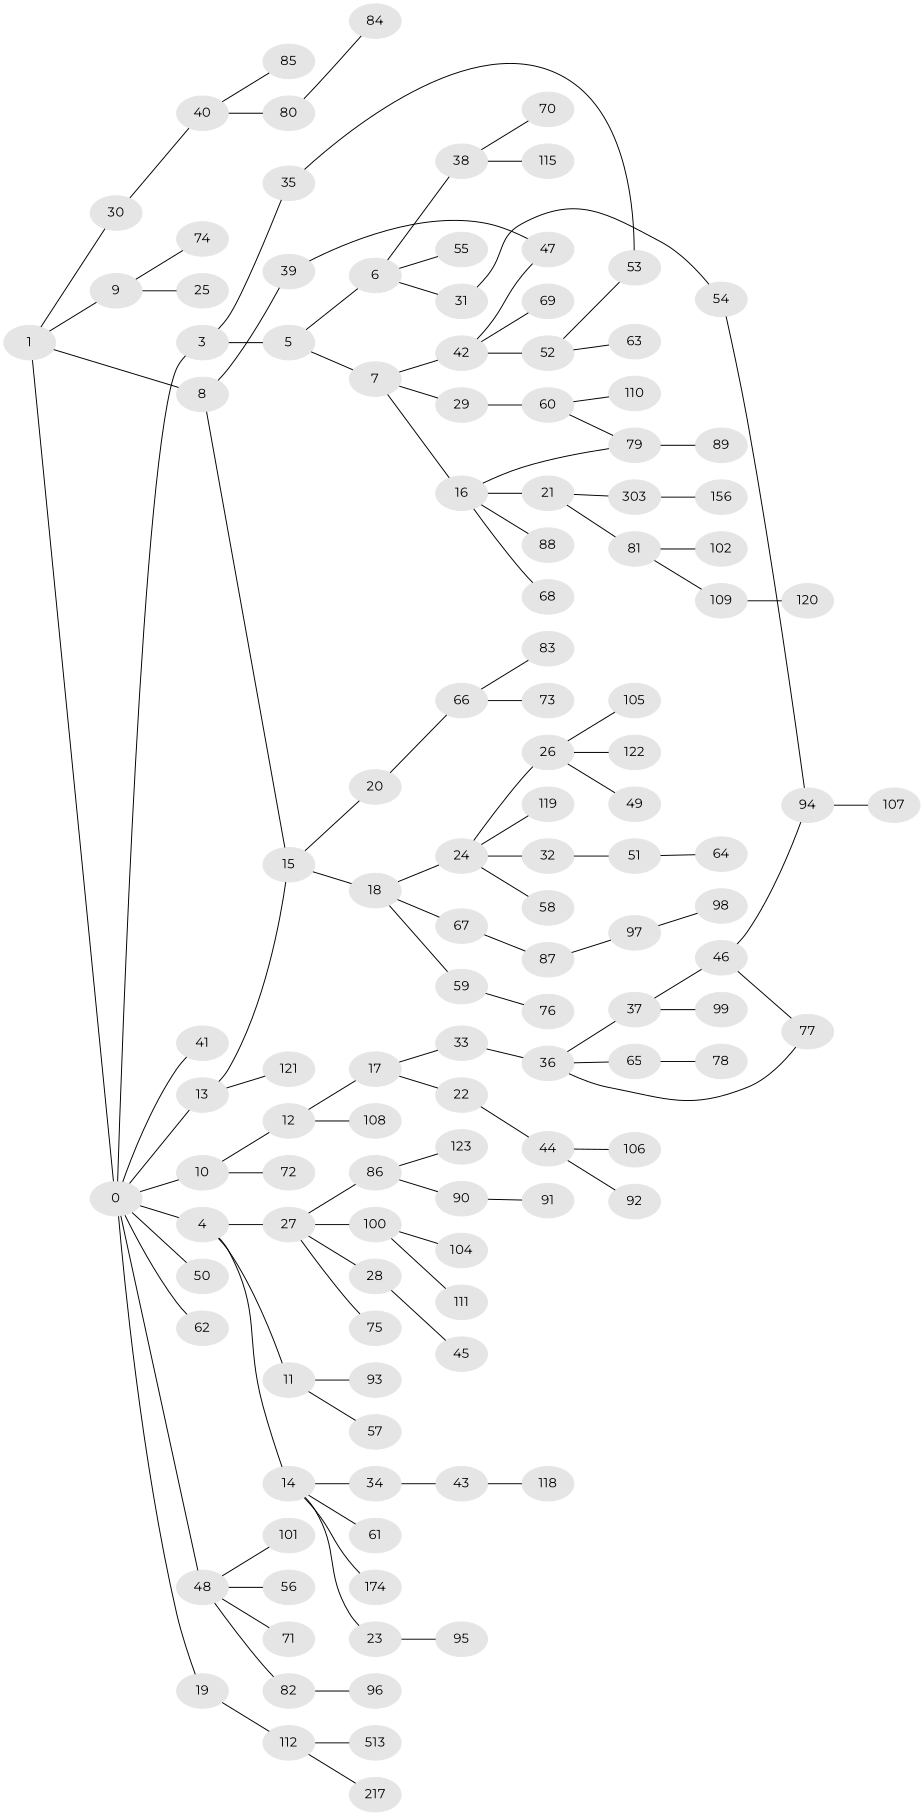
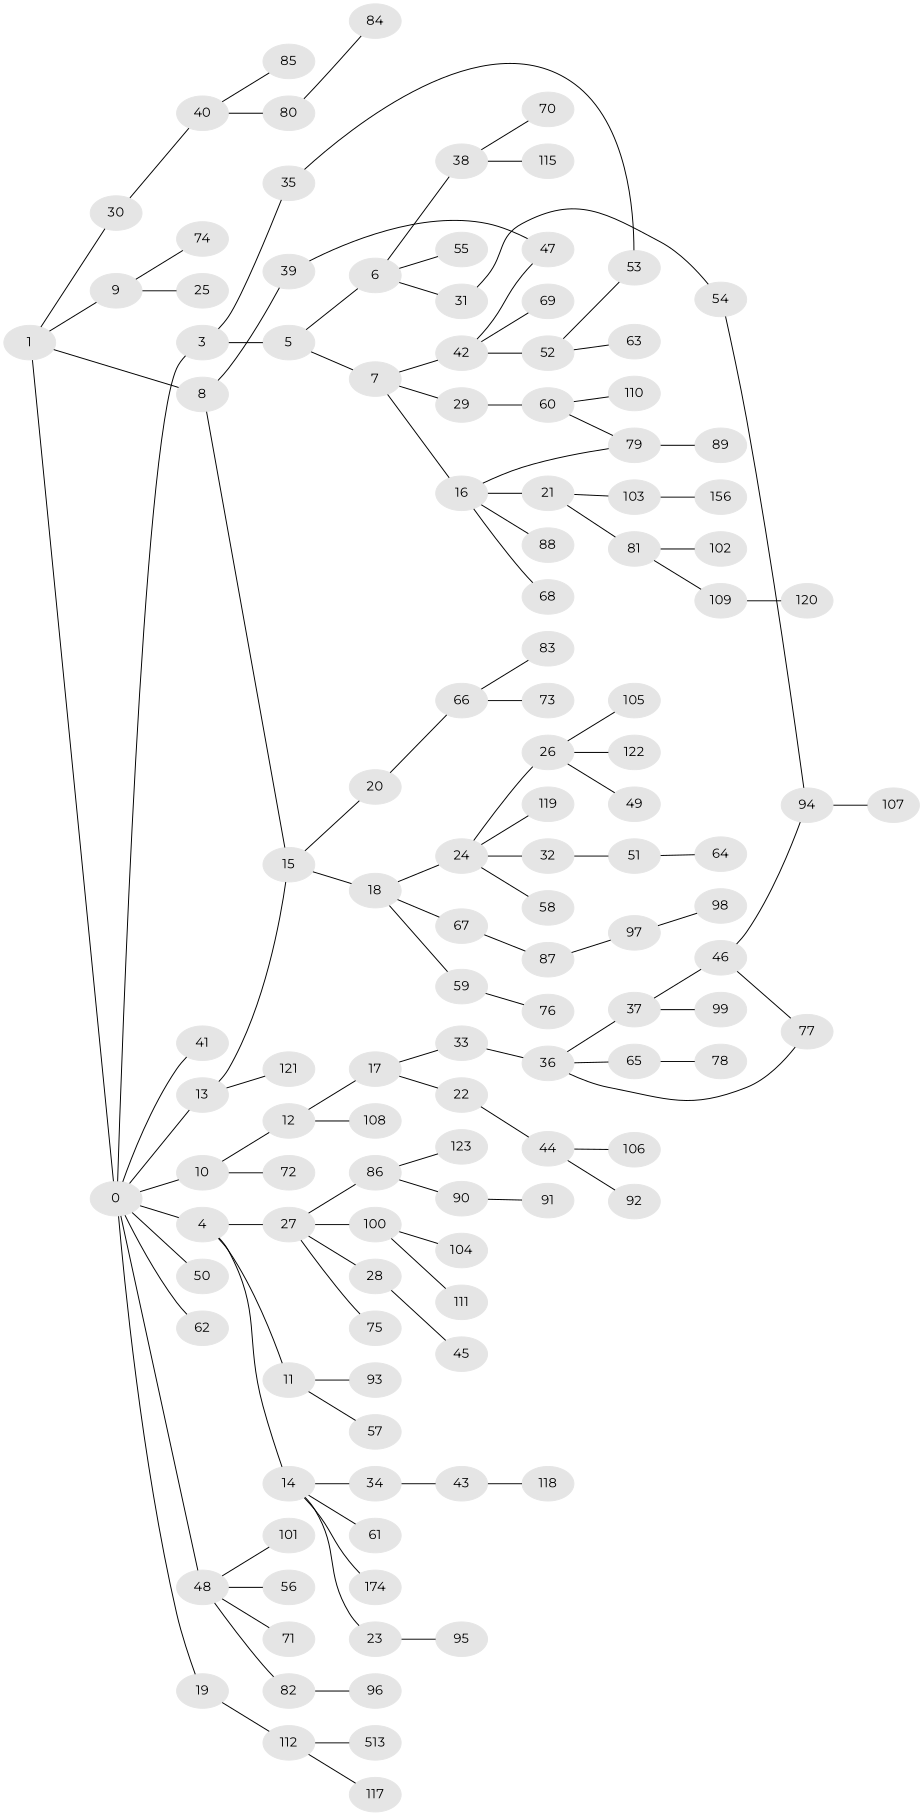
node "303": label "303" -> "103"
node "217": label "217" -> "117"
